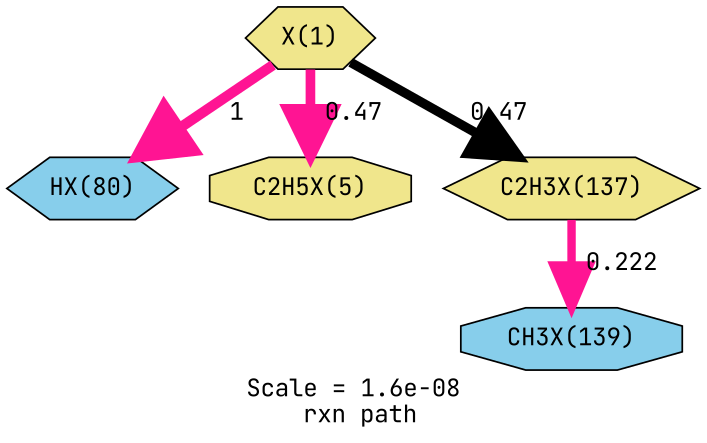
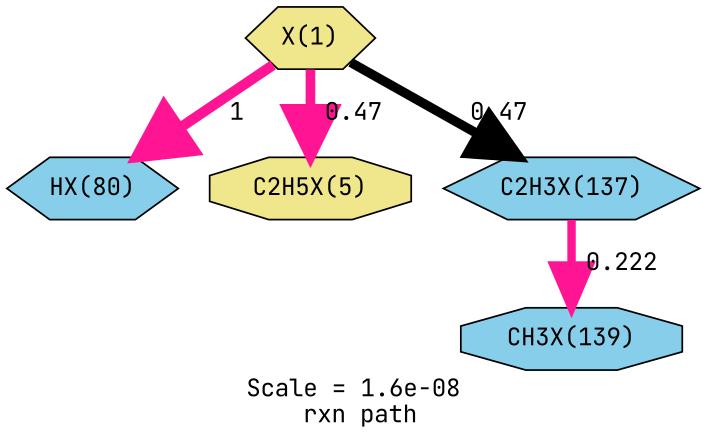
node "C2H3X(137)": fillcolor khaki -> skyblue
